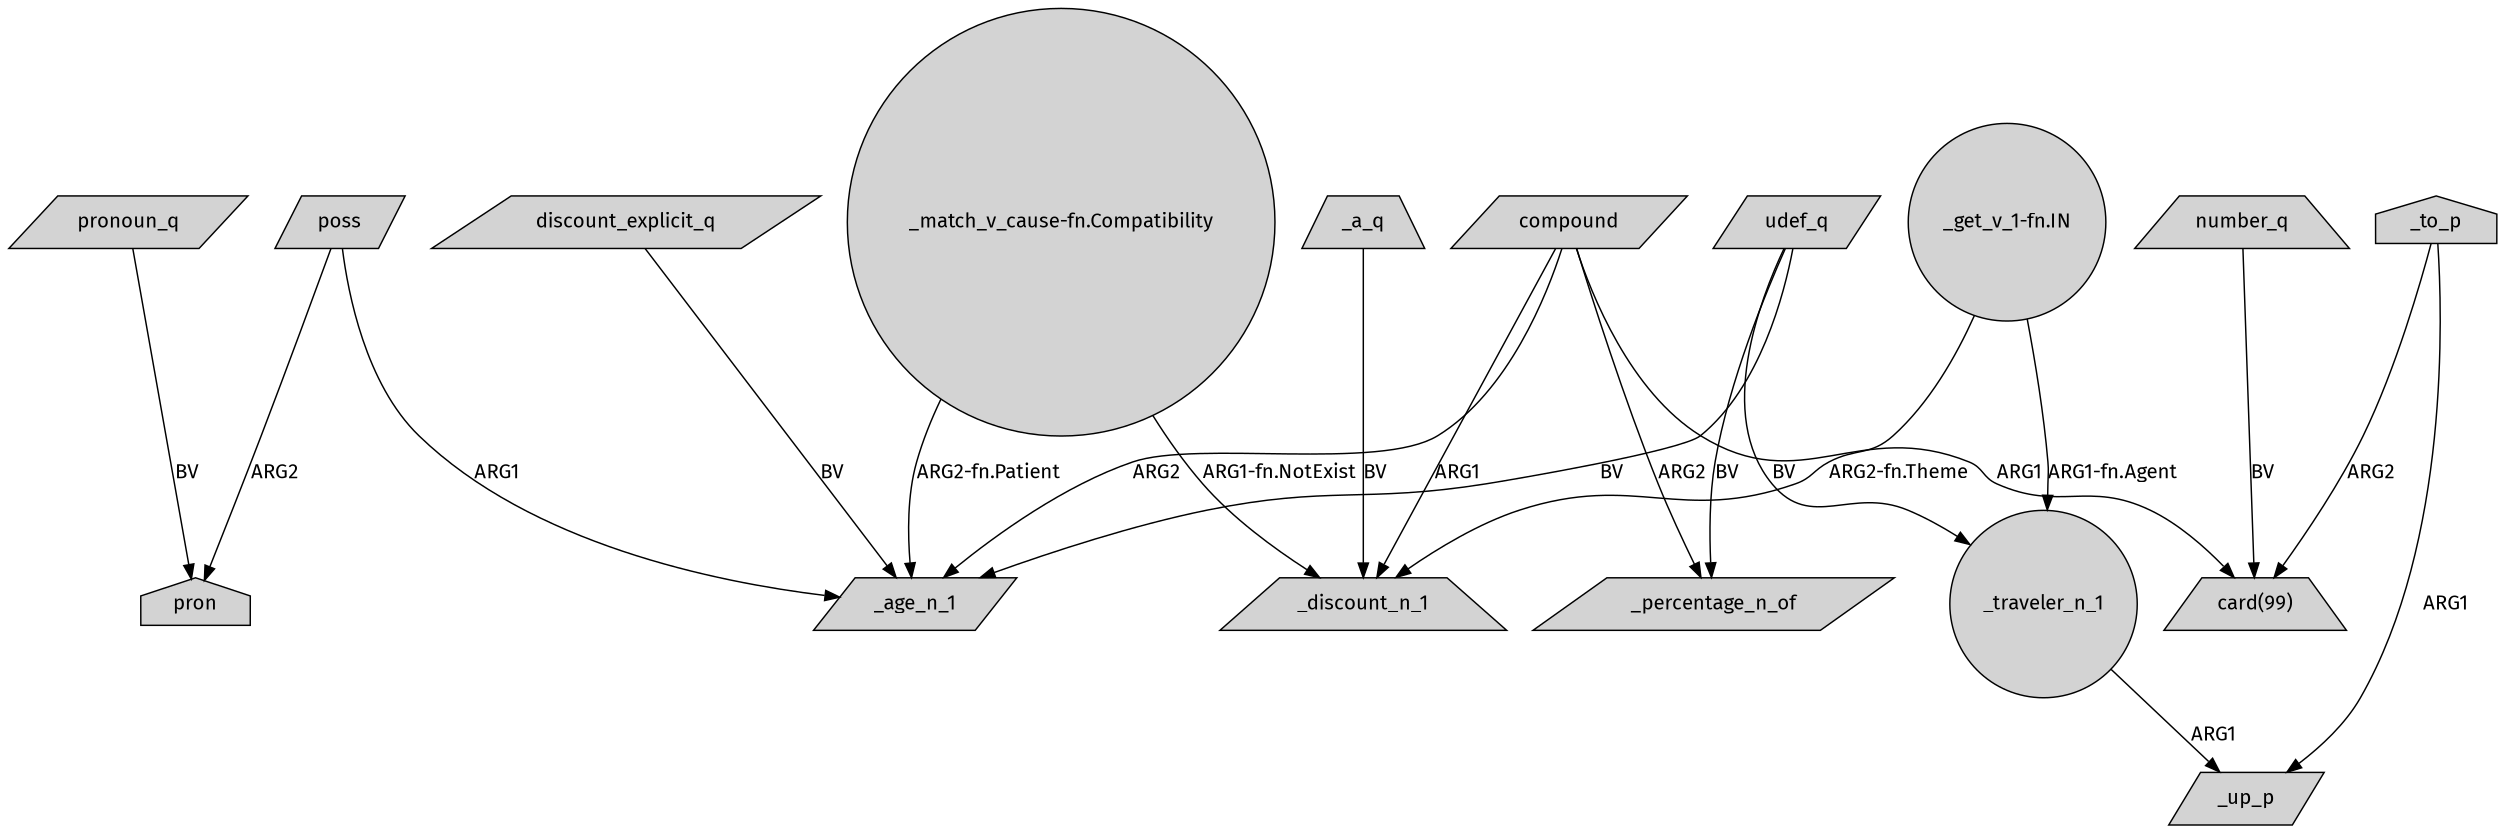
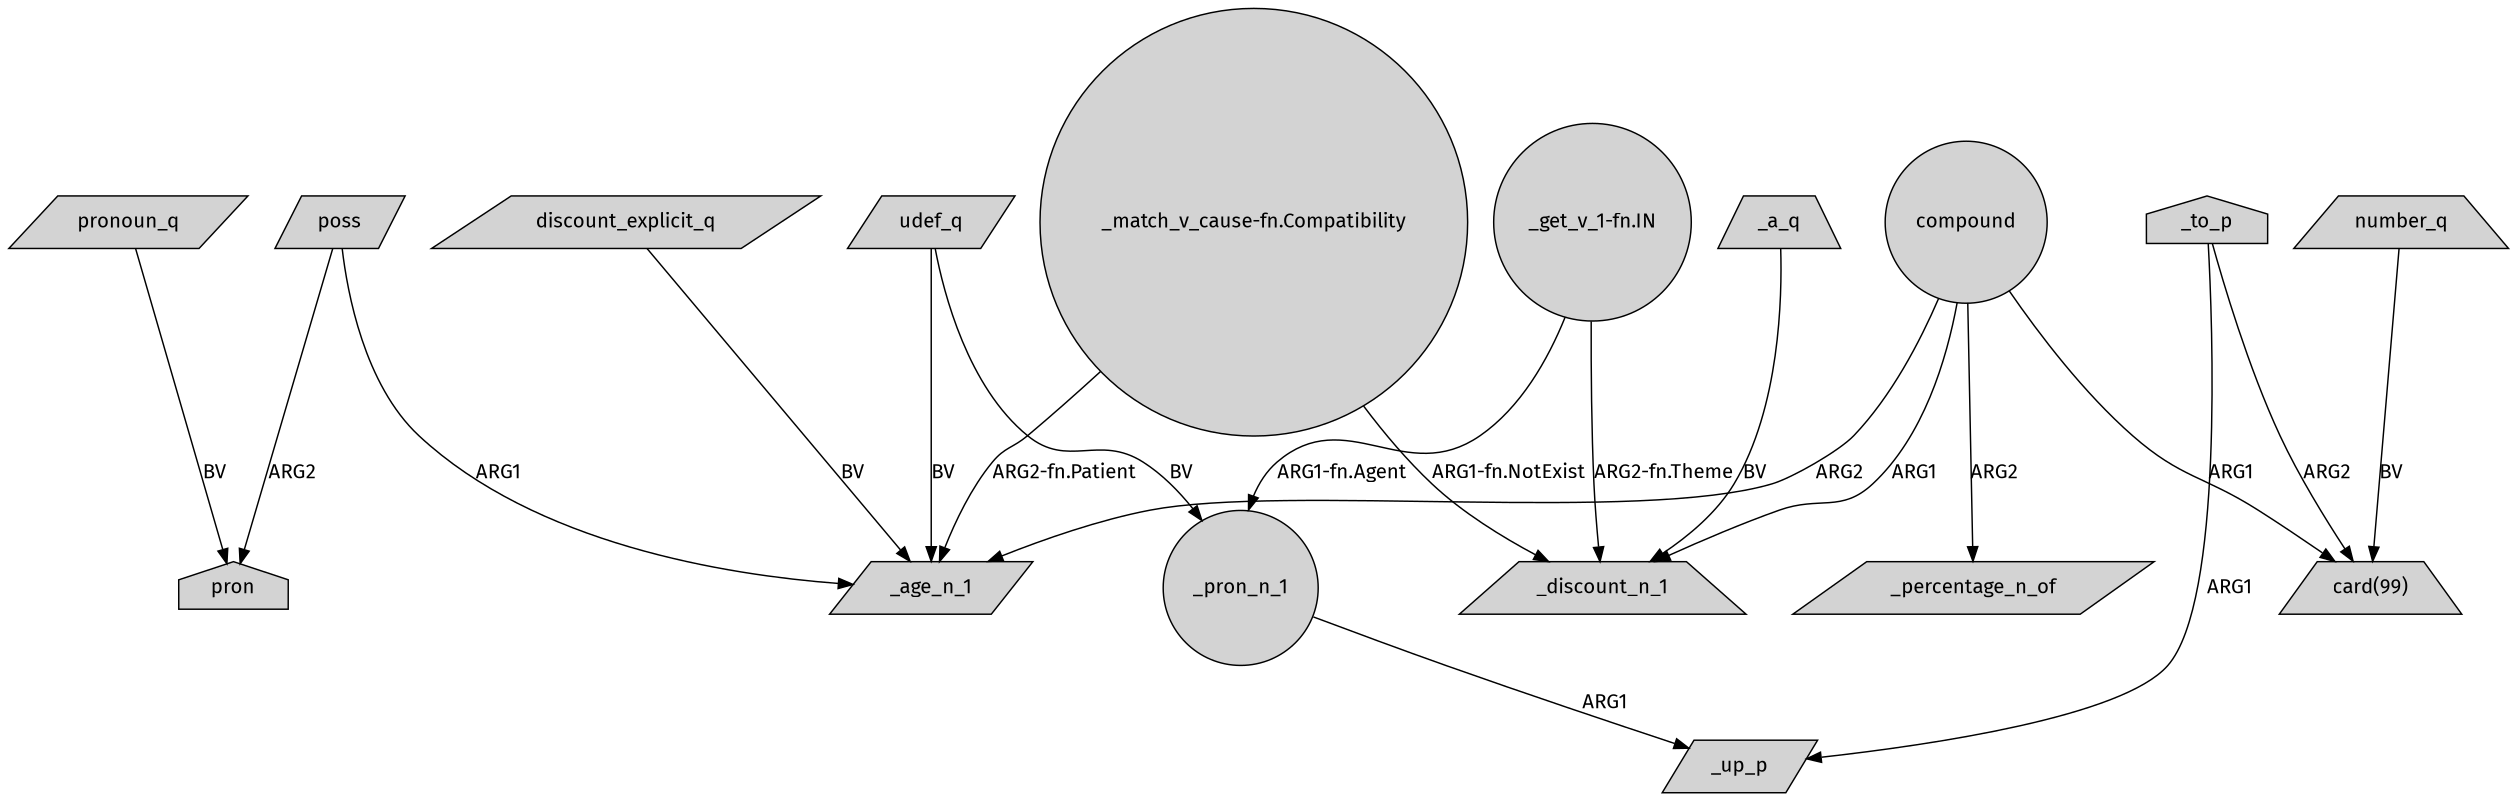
node "compound": shape parallelogram -> circle
edge "udef_q" -> "_percentage_n_of": removed, label "BV"
node "_traveler_n_1": label "_traveler_n_1" -> "_pron_n_1"
